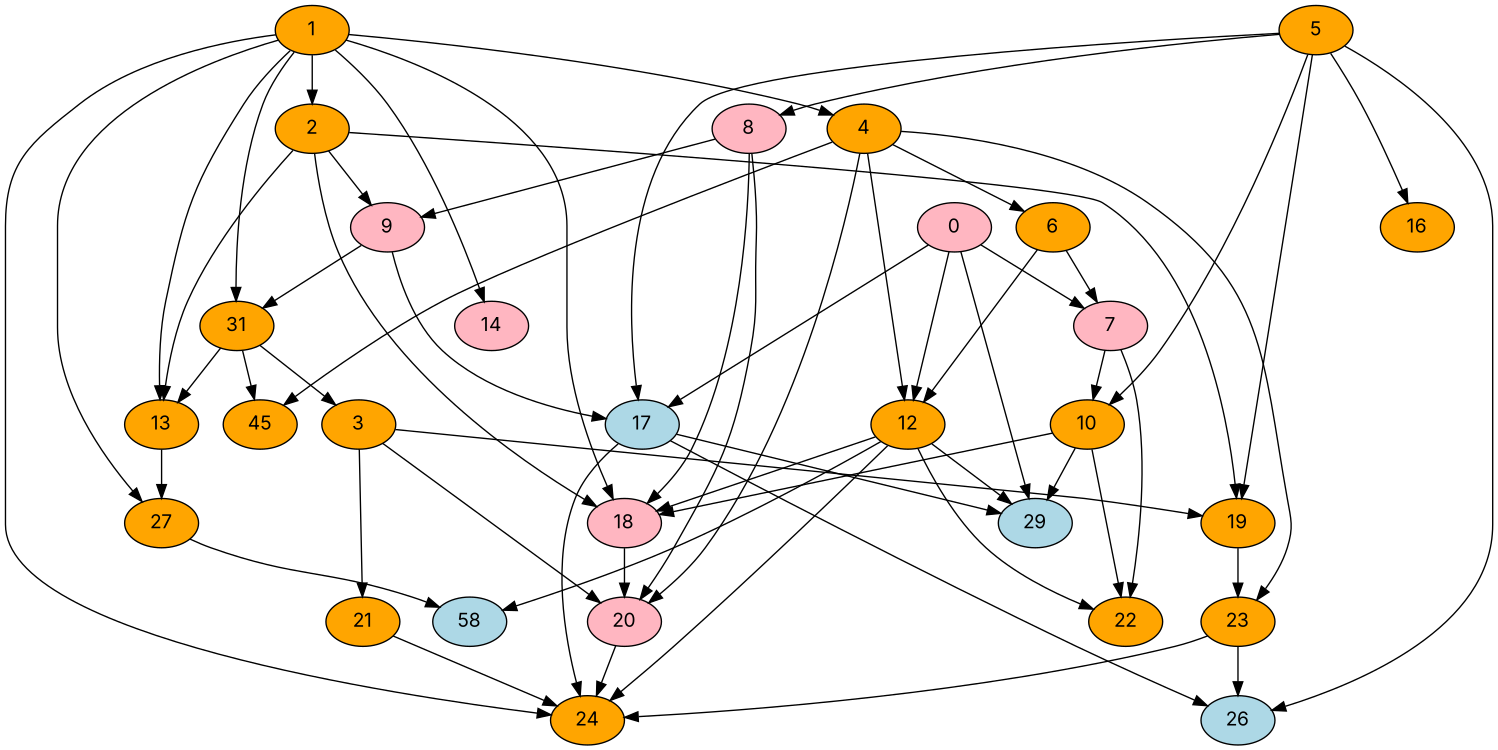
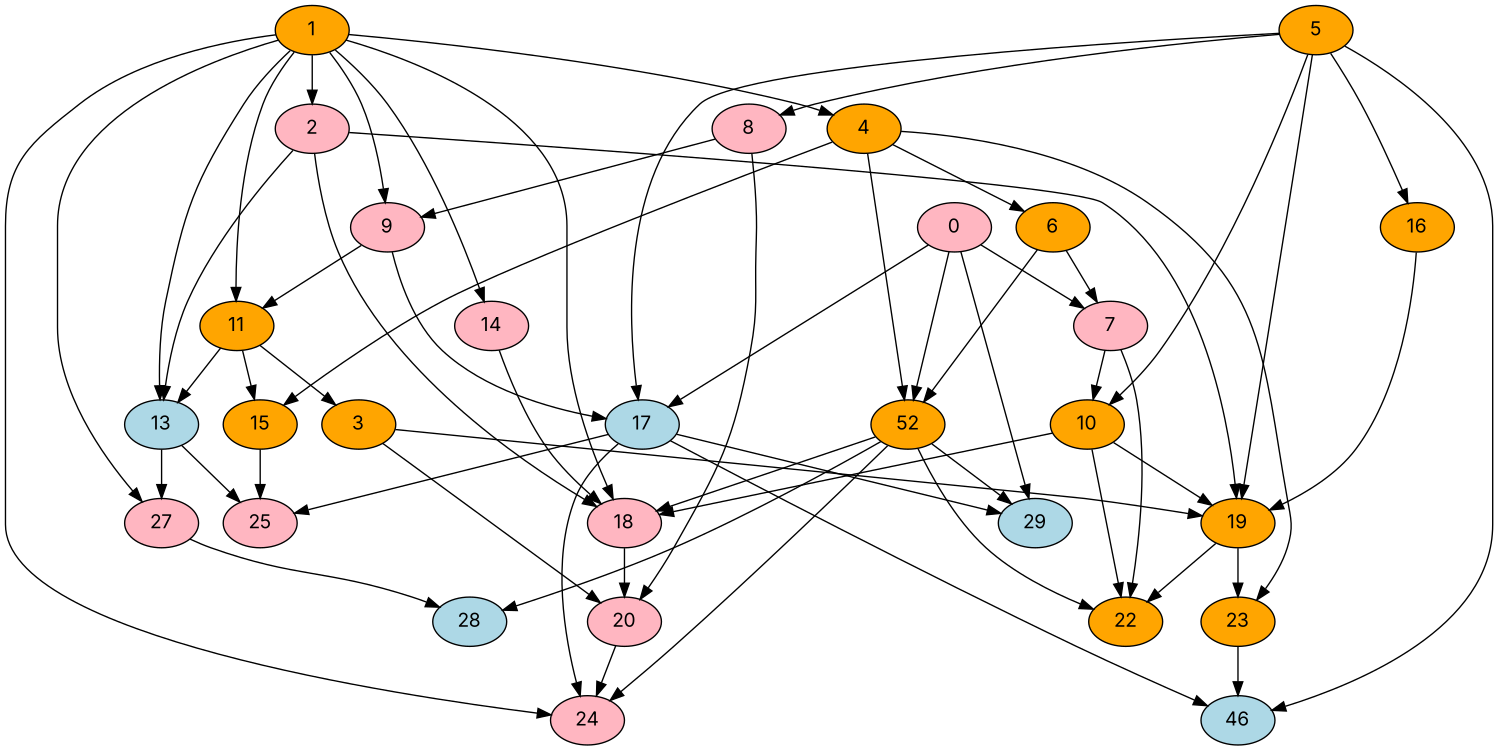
node "2": fillcolor orange -> lightpink
edge "2" -> "9": now "1" -> "9"
node "31": label "31" -> "11"
edge "8" -> "18": now "14" -> "18"
edge "4" -> "20": removed
edge "16" -> "19": added
node "13": fillcolor orange -> lightblue
node "45": label "45" -> "15"
node "12": label "12" -> "52"
edge "10" -> "29": now "10" -> "19"
node "27": fillcolor orange -> lightpink
node "25": added
edge "19" -> "22": added
node "21": removed
node "58": label "58" -> "28"
edge "23" -> "24": removed
node "24": fillcolor orange -> lightpink
node "26": label "26" -> "46"
